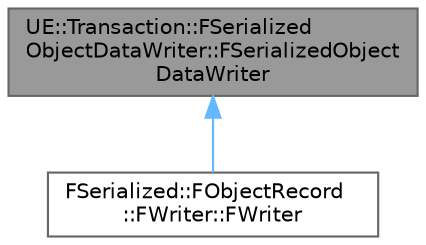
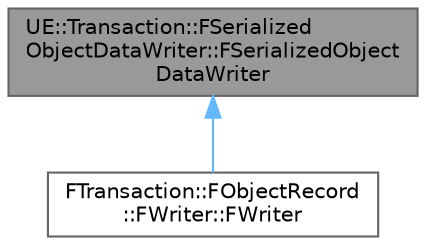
node "FSerialized::FObjectRecord ::FWriter::FWriter": label "FSerialized::FObjectRecord ::FWriter::FWriter" -> "FTransaction::FObjectRecord ::FWriter::FWriter"
